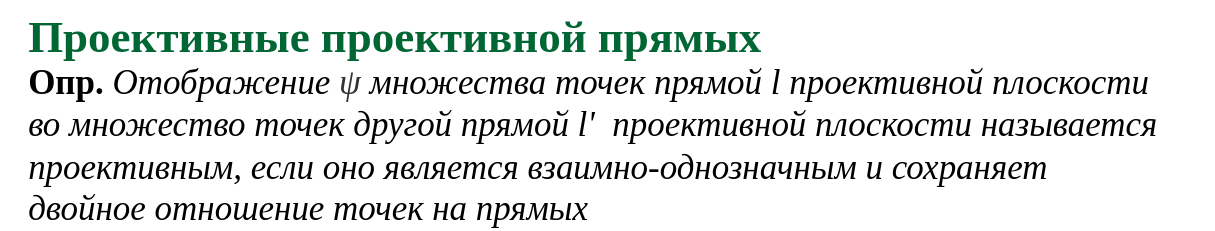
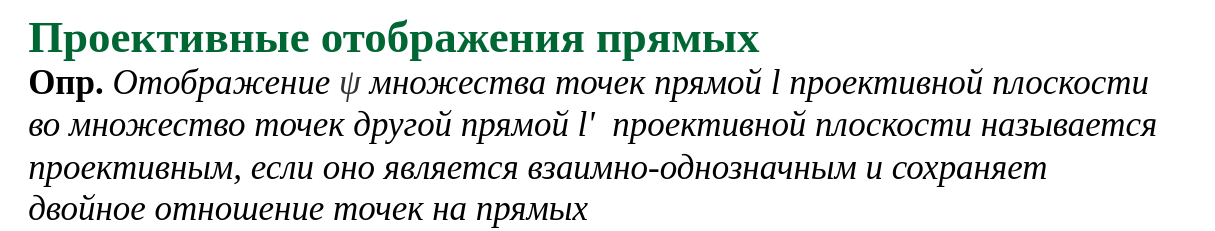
node "Проективные проективной прямых": label "Проективные проективной прямых" -> "Проективные отображения прямых"
